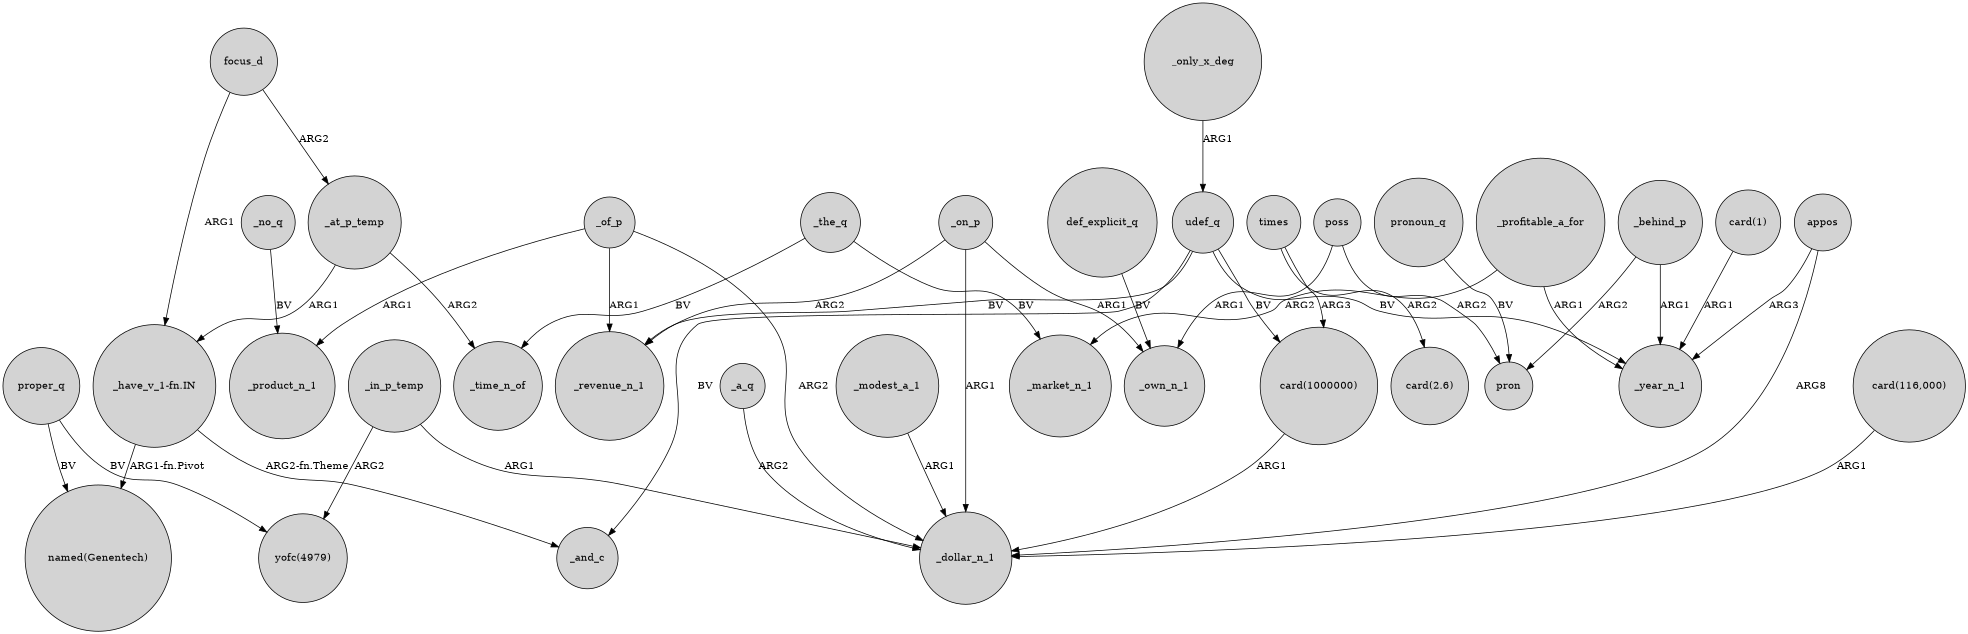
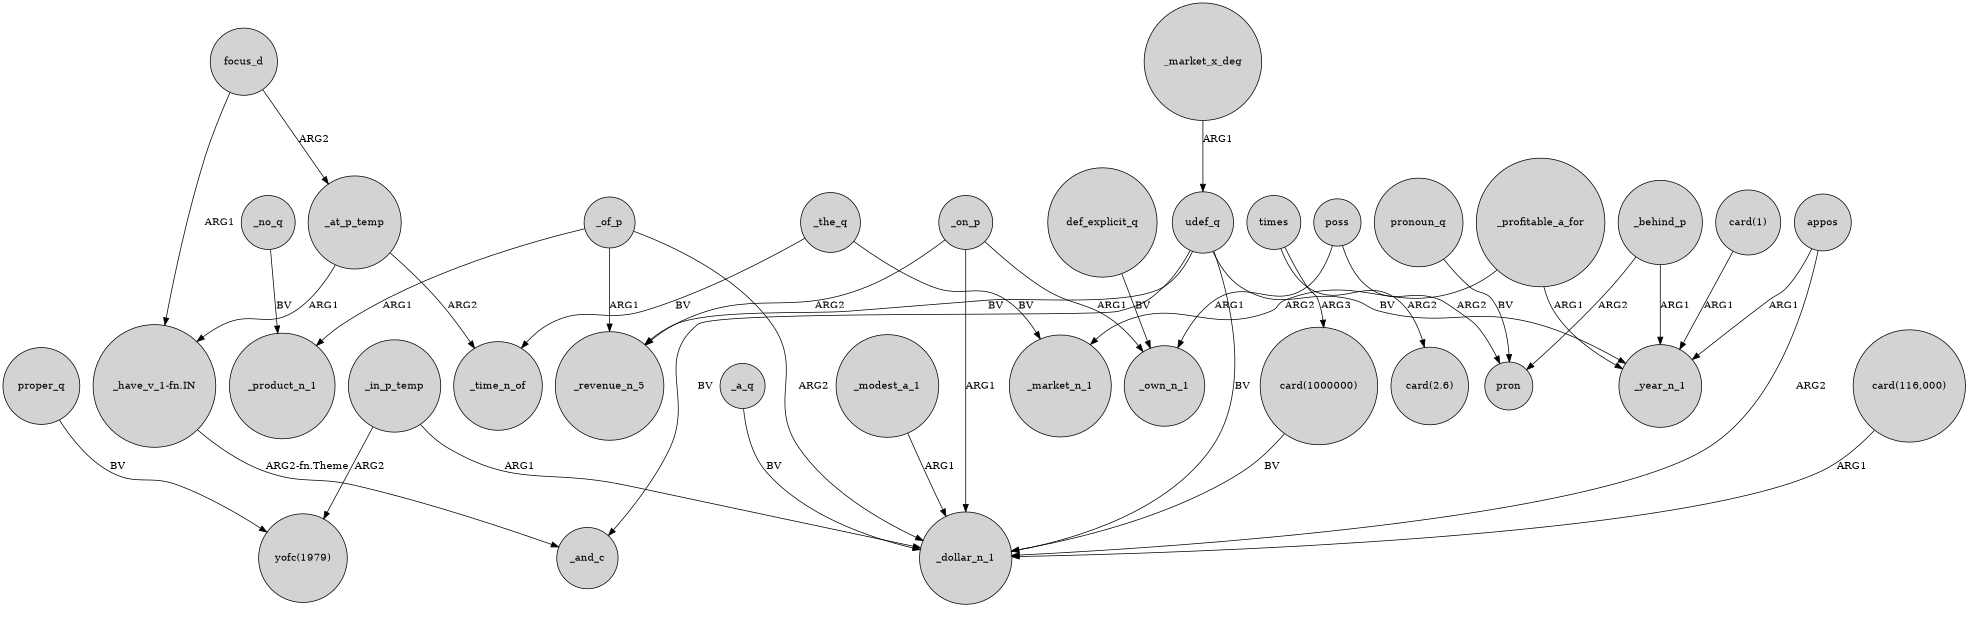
node "_only_x_deg": label "_only_x_deg" -> "_market_x_deg"
edge "udef_q" -> "card(1000000)": now "udef_q" -> "_dollar_n_1"
edge "appos" -> "_year_n_1": label "ARG3" -> "ARG1"
node "_revenue_n_1": label "_revenue_n_1" -> "_revenue_n_5"
edge "appos" -> "_dollar_n_1": label "ARG8" -> "ARG2"
edge "_a_q" -> "_dollar_n_1": label "ARG2" -> "BV"
edge "card(1000000)" -> "_dollar_n_1": label "ARG1" -> "BV"
node "named(Genentech)": removed
node "yofc(4979)": label "yofc(4979)" -> "yofc(1979)"
